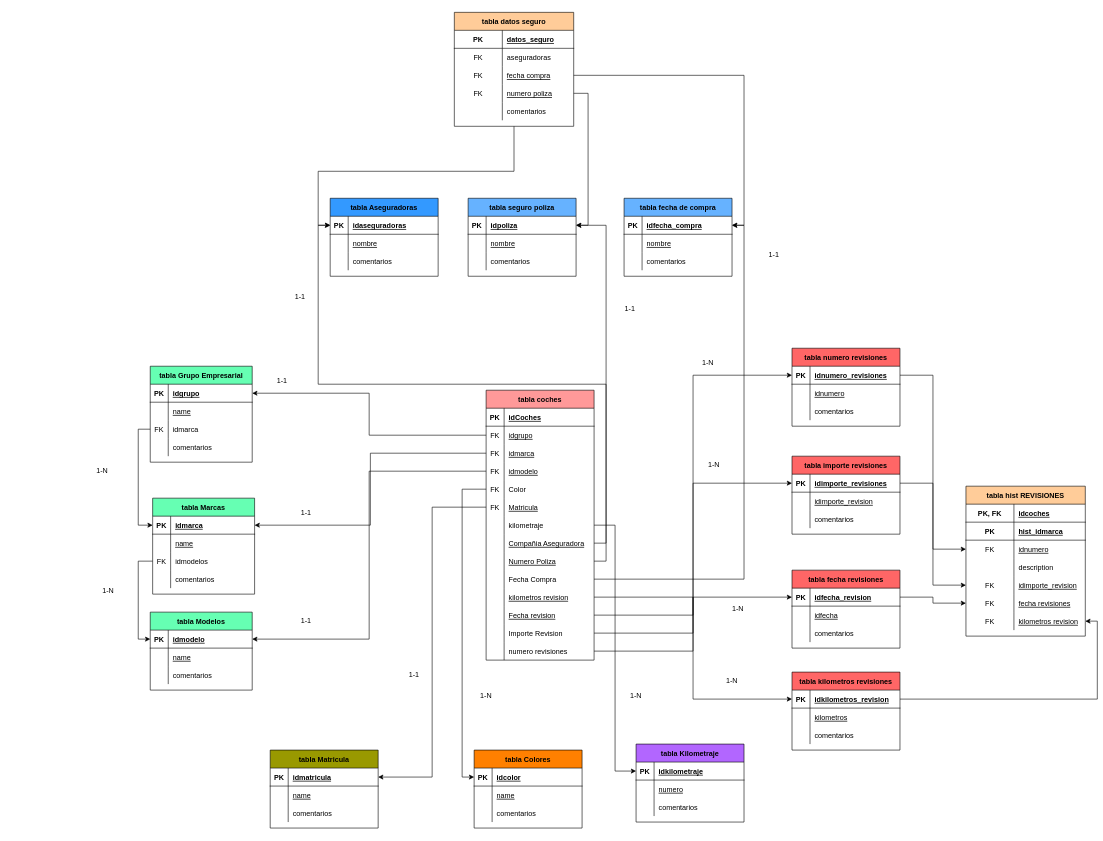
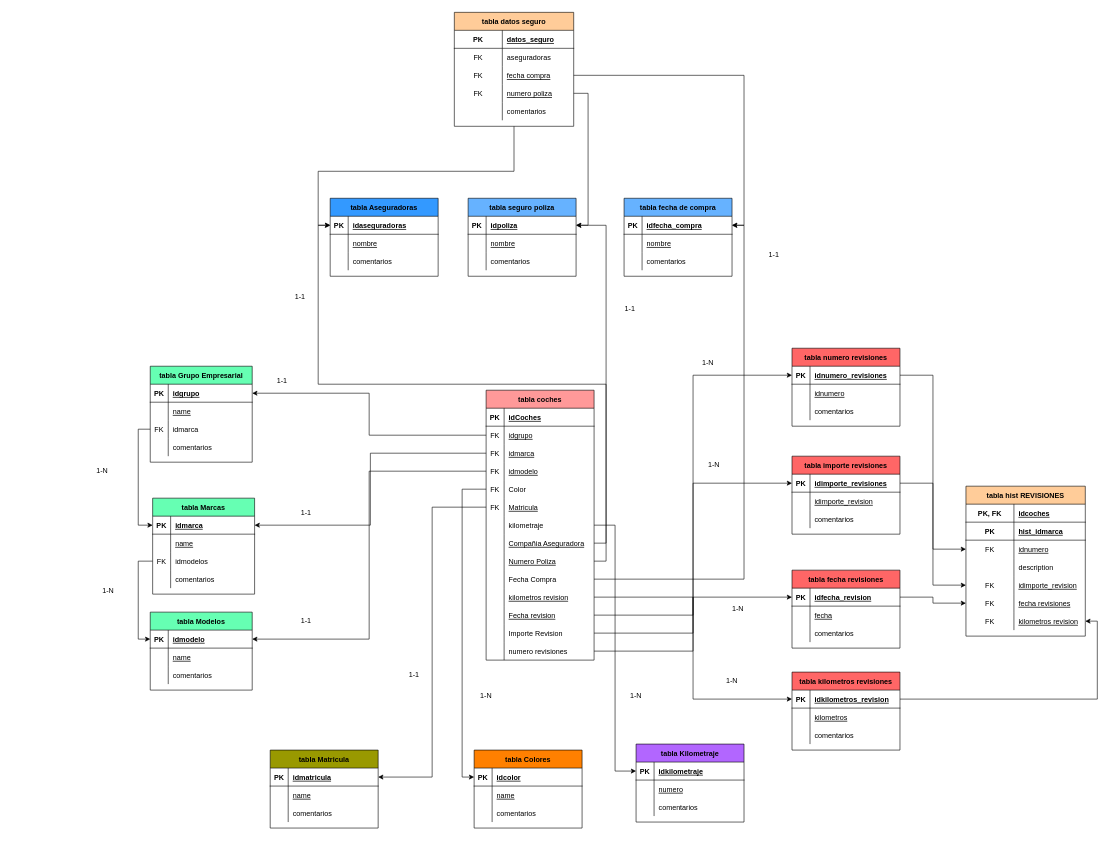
node "idfecha": label "idfecha" -> "fecha"
